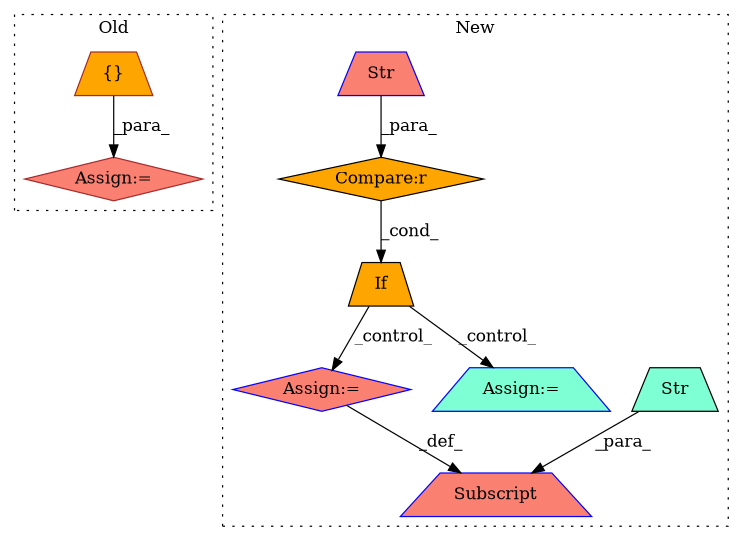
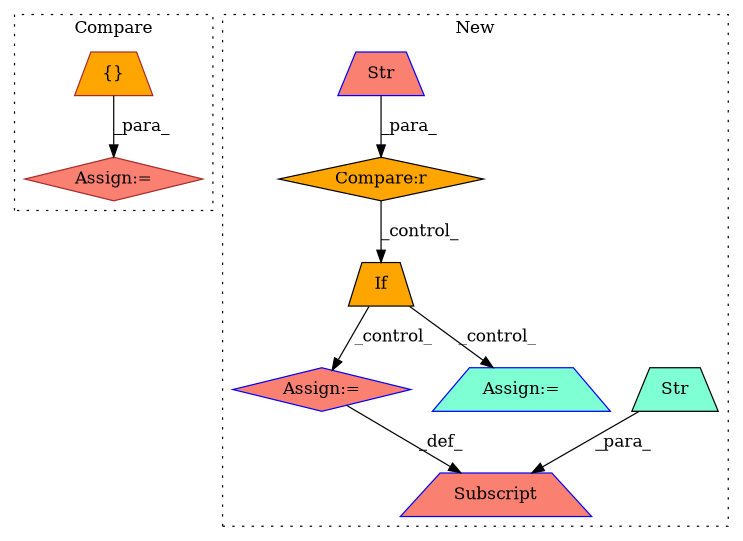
cluster "Old": label "Old" -> "Compare"
edge "Compare:r" -> "If": label "_cond_" -> "_control_"
